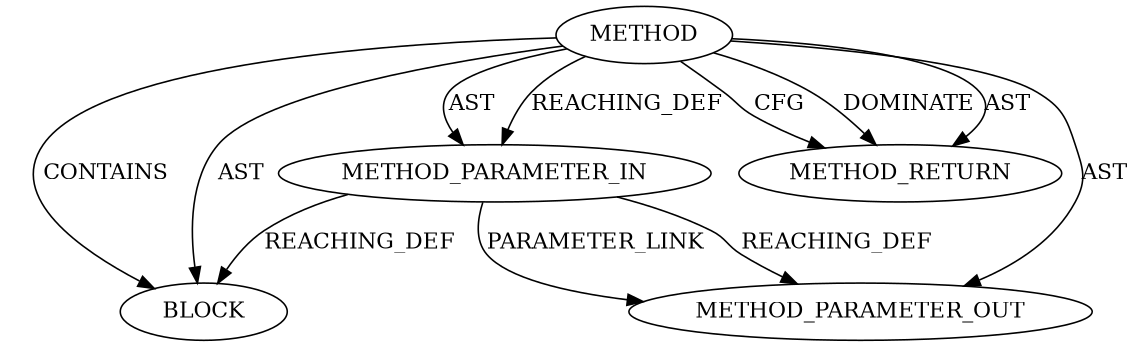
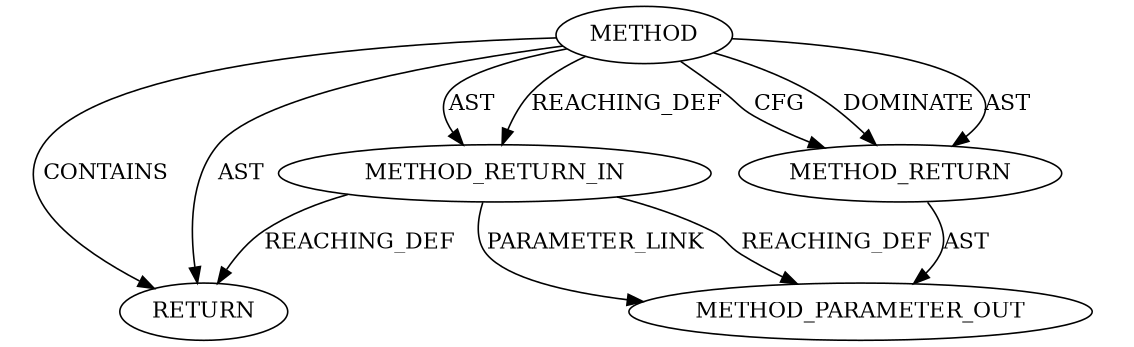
edge "METHOD" -> "METHOD_PARAMETER_OUT": now "METHOD_RETURN" -> "METHOD_PARAMETER_OUT"
node "METHOD_PARAMETER_IN": label "METHOD_PARAMETER_IN" -> "METHOD_RETURN_IN"
node "BLOCK": label "BLOCK" -> "RETURN"
